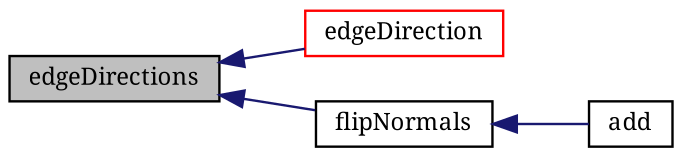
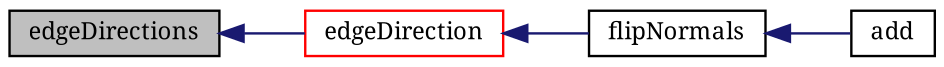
edge "flipNormals" -> "edgeDirections": now "flipNormals" -> "edgeDirection"
